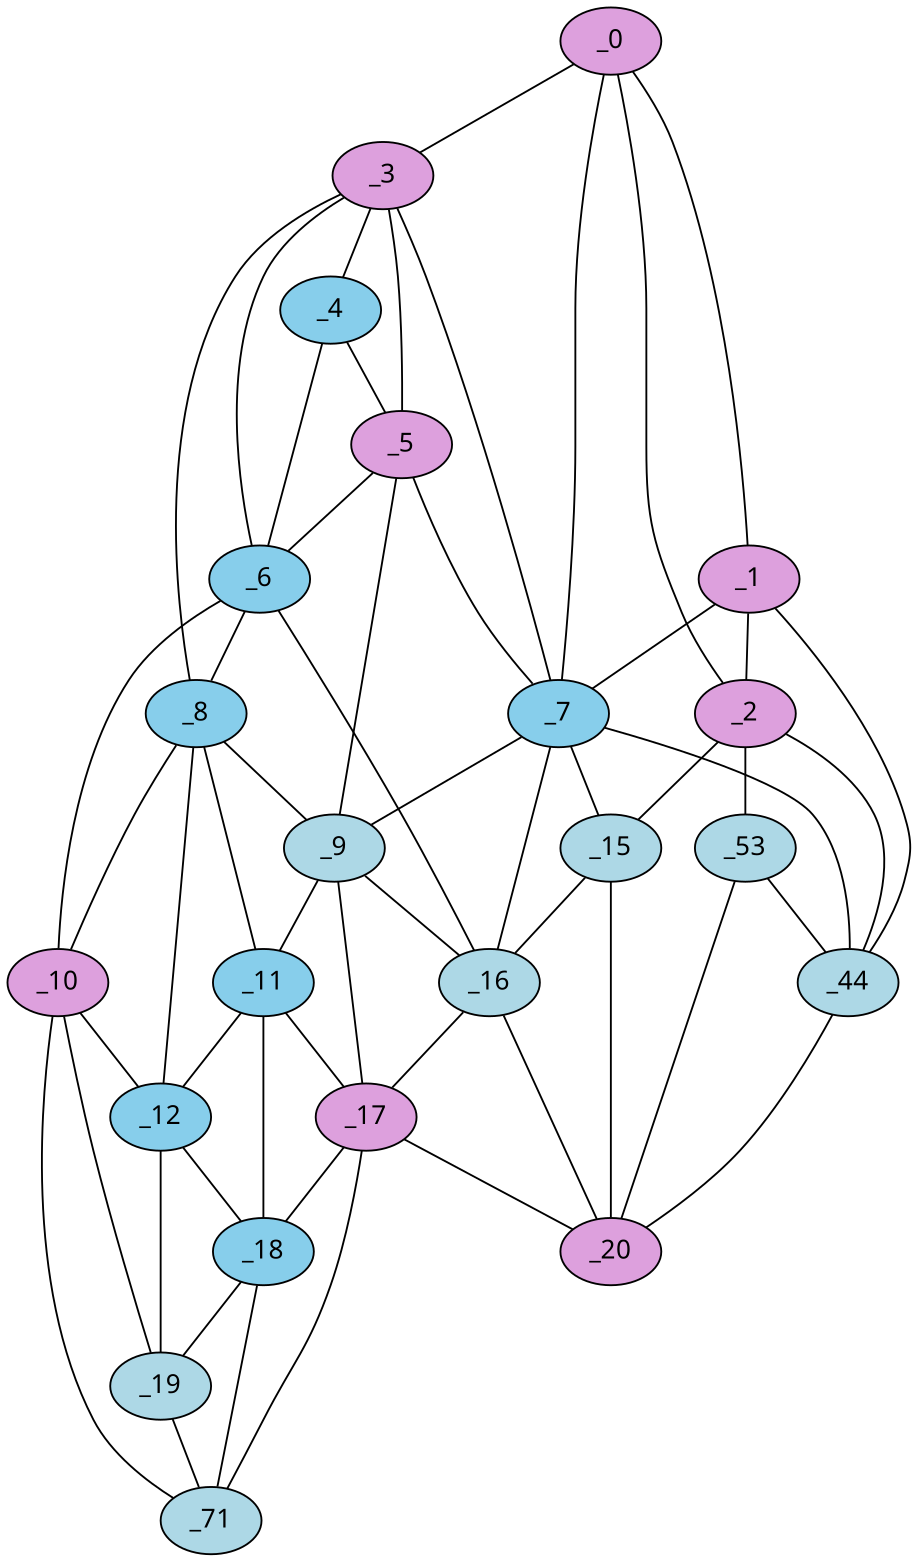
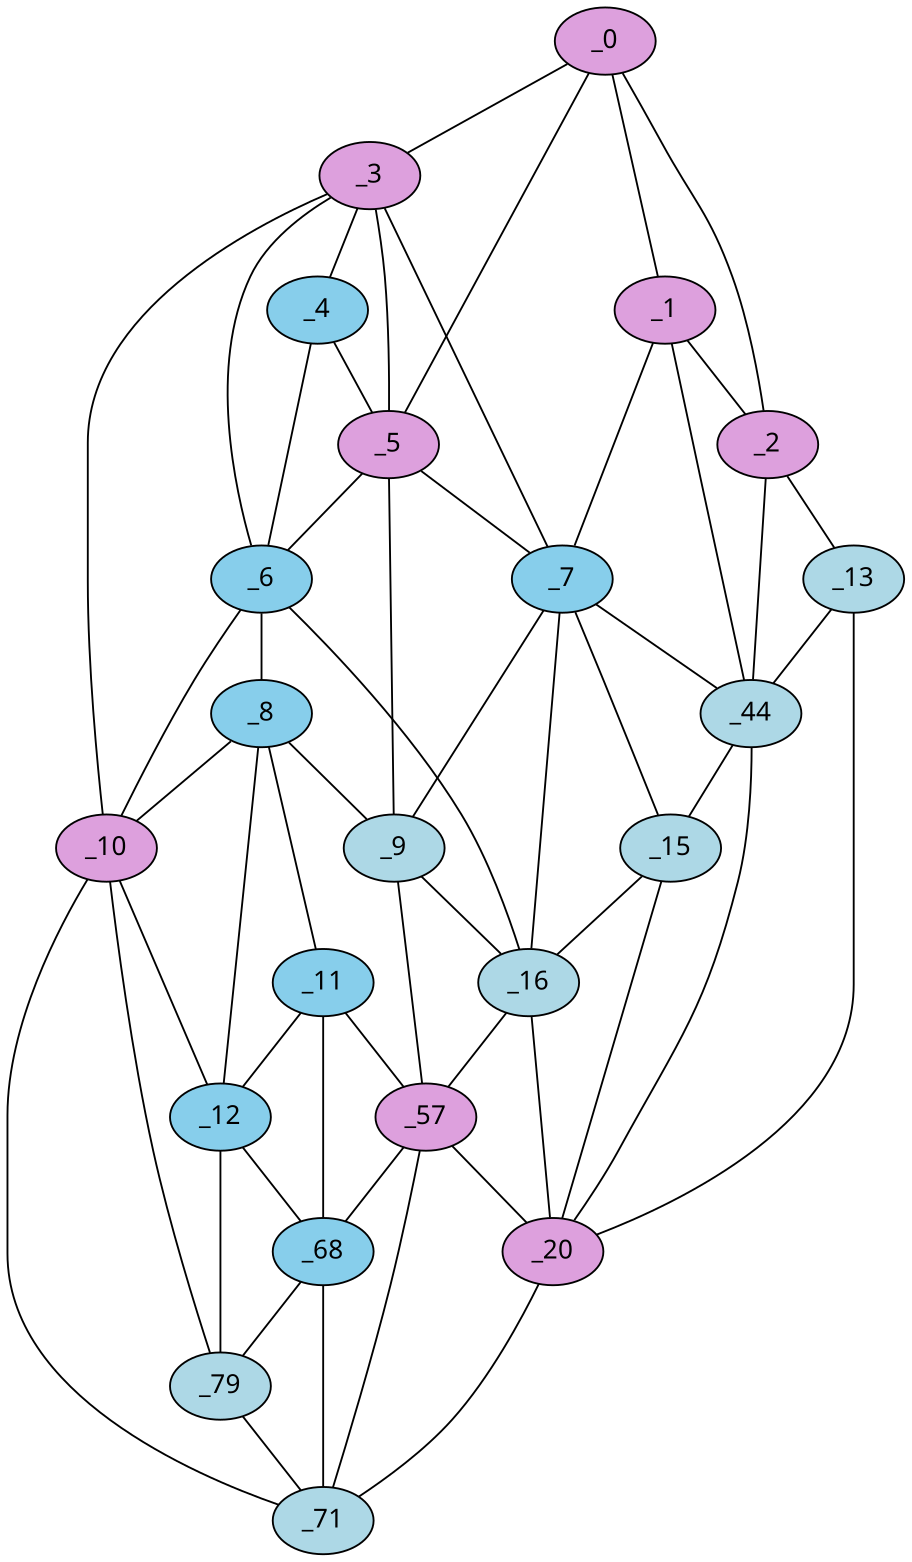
edge "_0" -- "_7": now "_0" -- "_5"
edge "_3" -- "_8": now "_3" -- "_10"
edge "_2" -- "_15": now "_44" -- "_15"
node "_53": label "_53" -> "_13"
edge "_9" -- "_11": removed
node "_17": label "_17" -> "_57"
node "_18": label "_18" -> "_68"
node "_19": label "_19" -> "_79"
edge "_20" -- "_71": added
